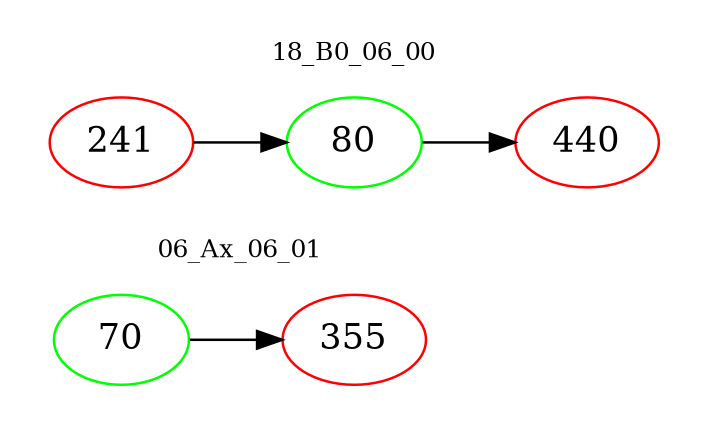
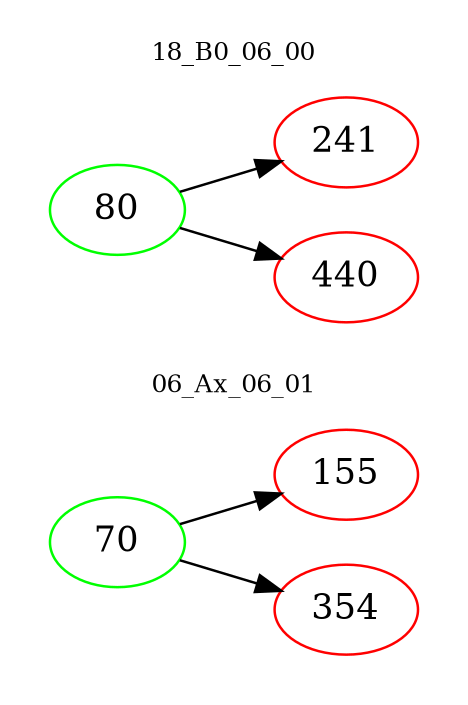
edge "241" -> "80": reversed
node "355": label "355" -> "155"
node "354": added
